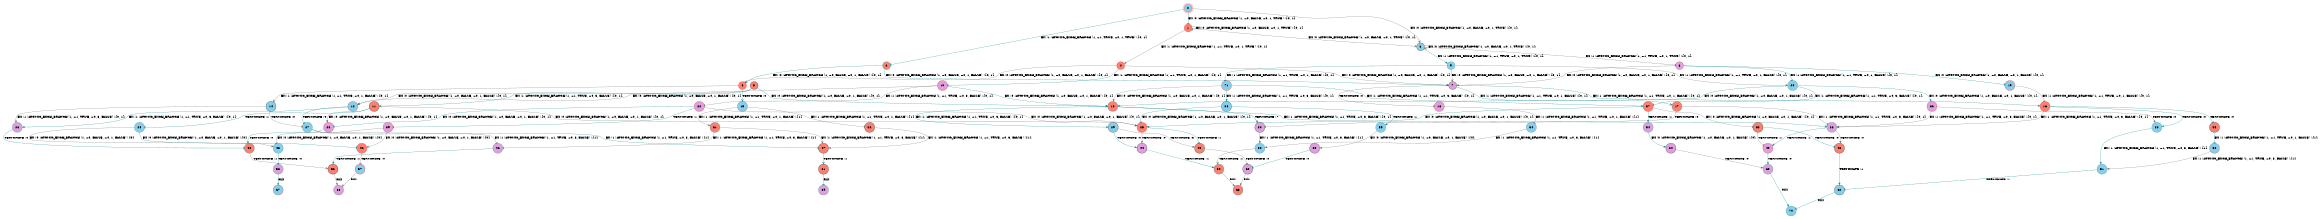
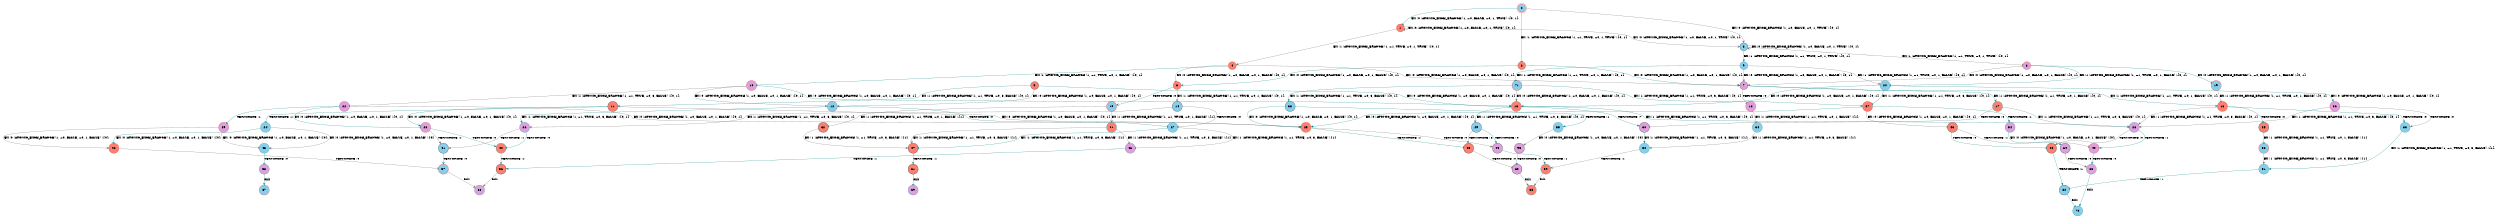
node "41": added
node "65": label "65" -> "95"
